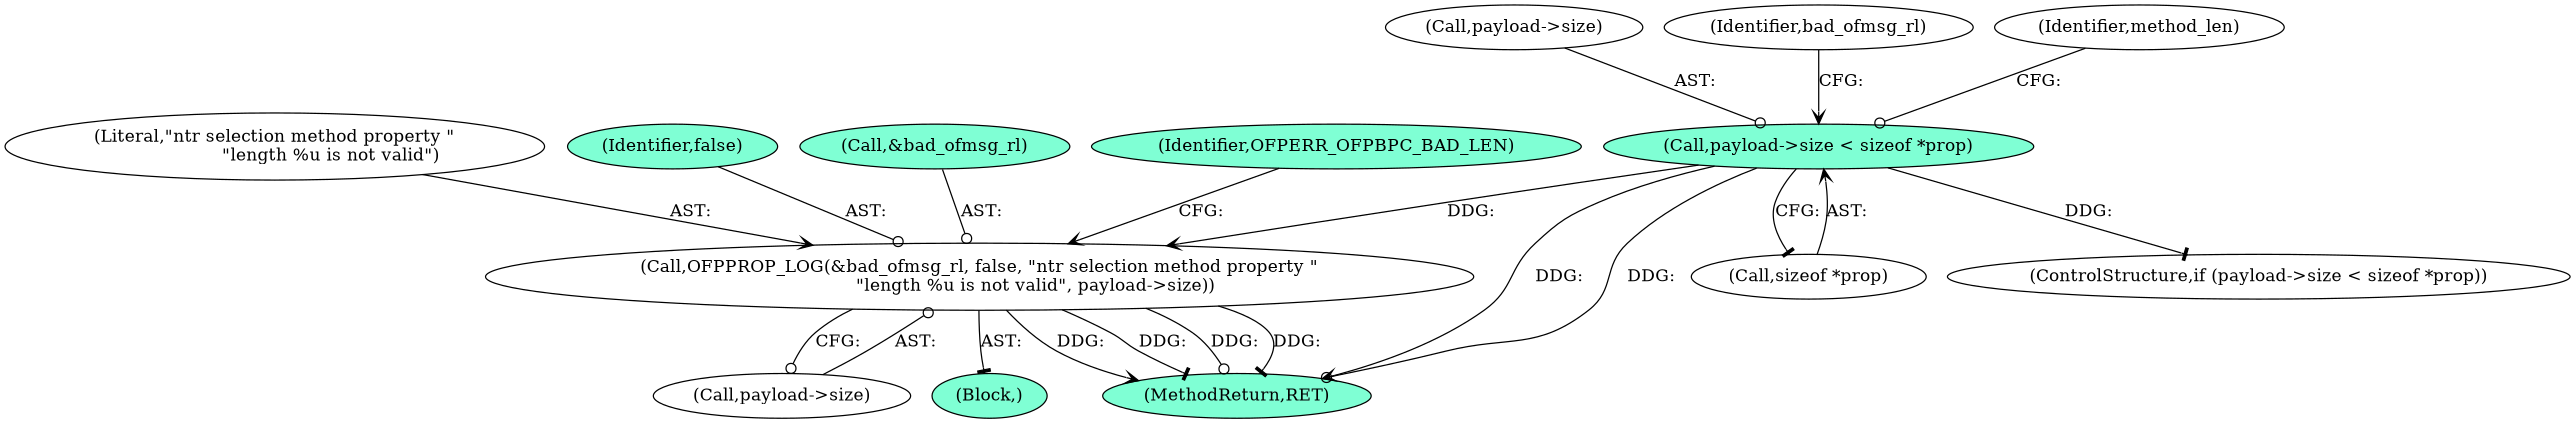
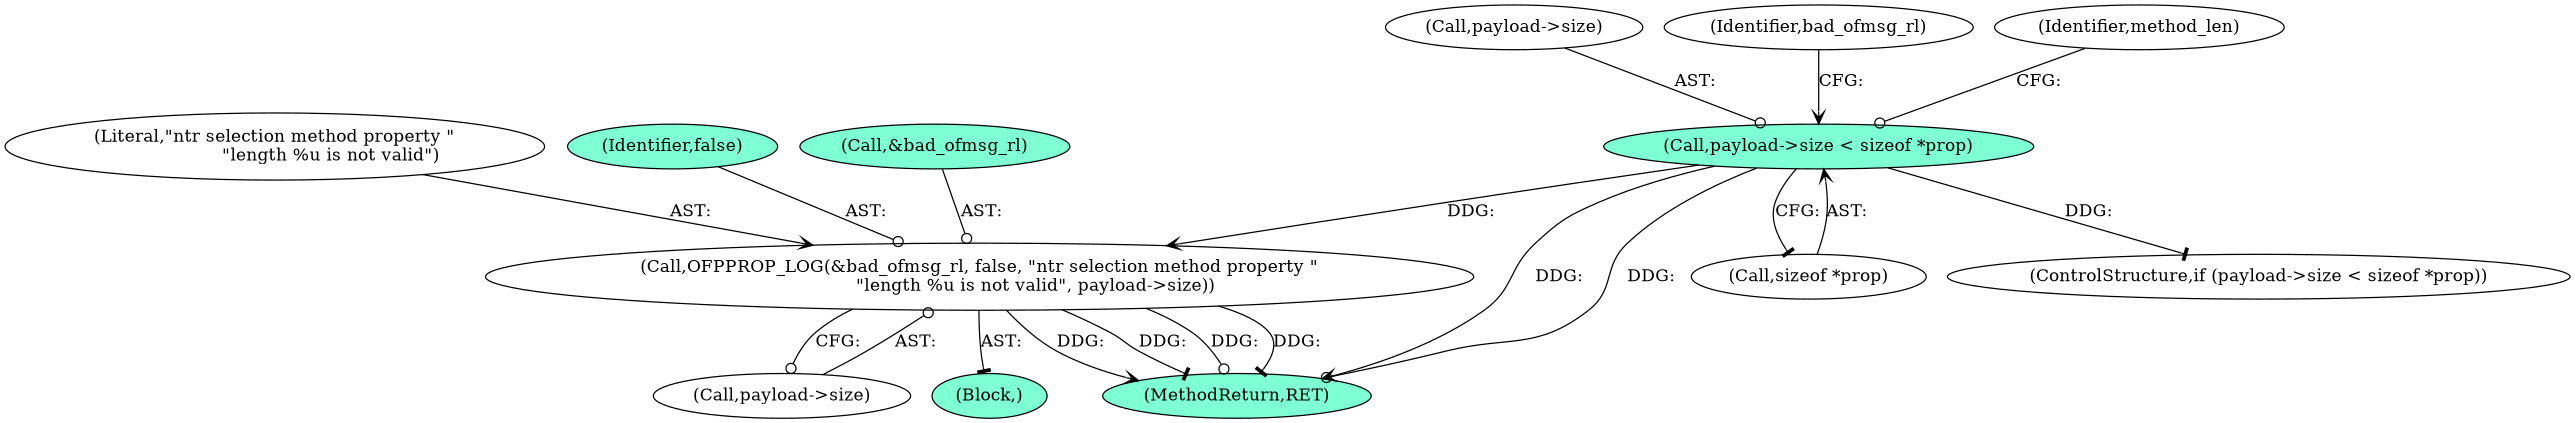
node "(Identifier,OFPERR_OFPBPC_BAD_LEN)": removed
